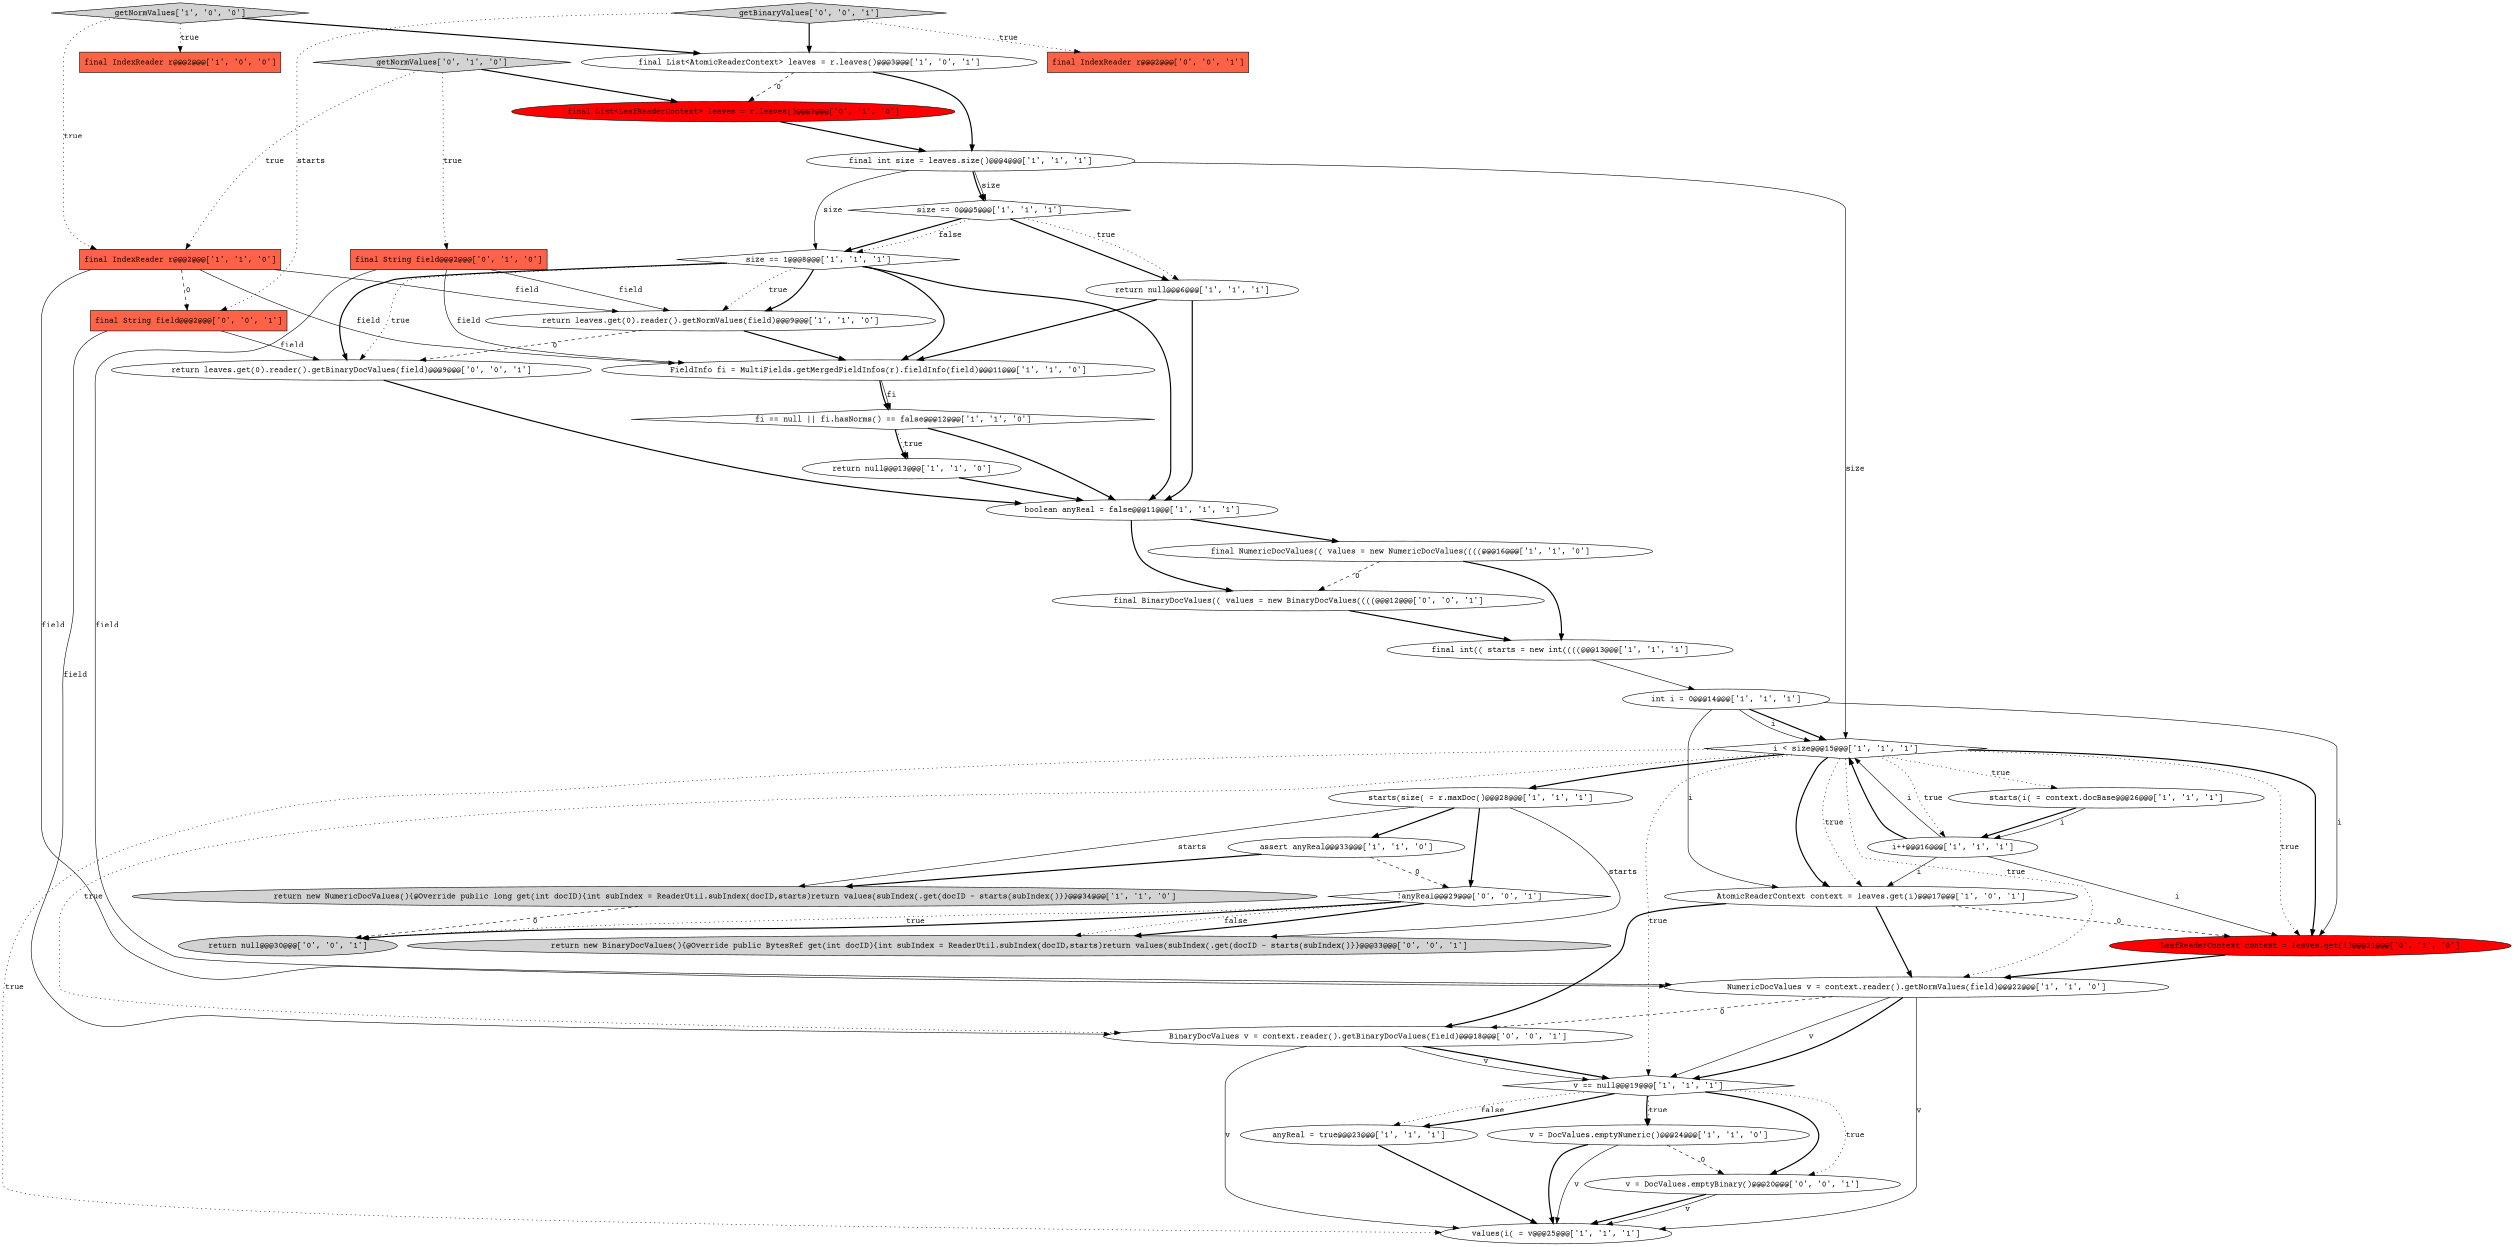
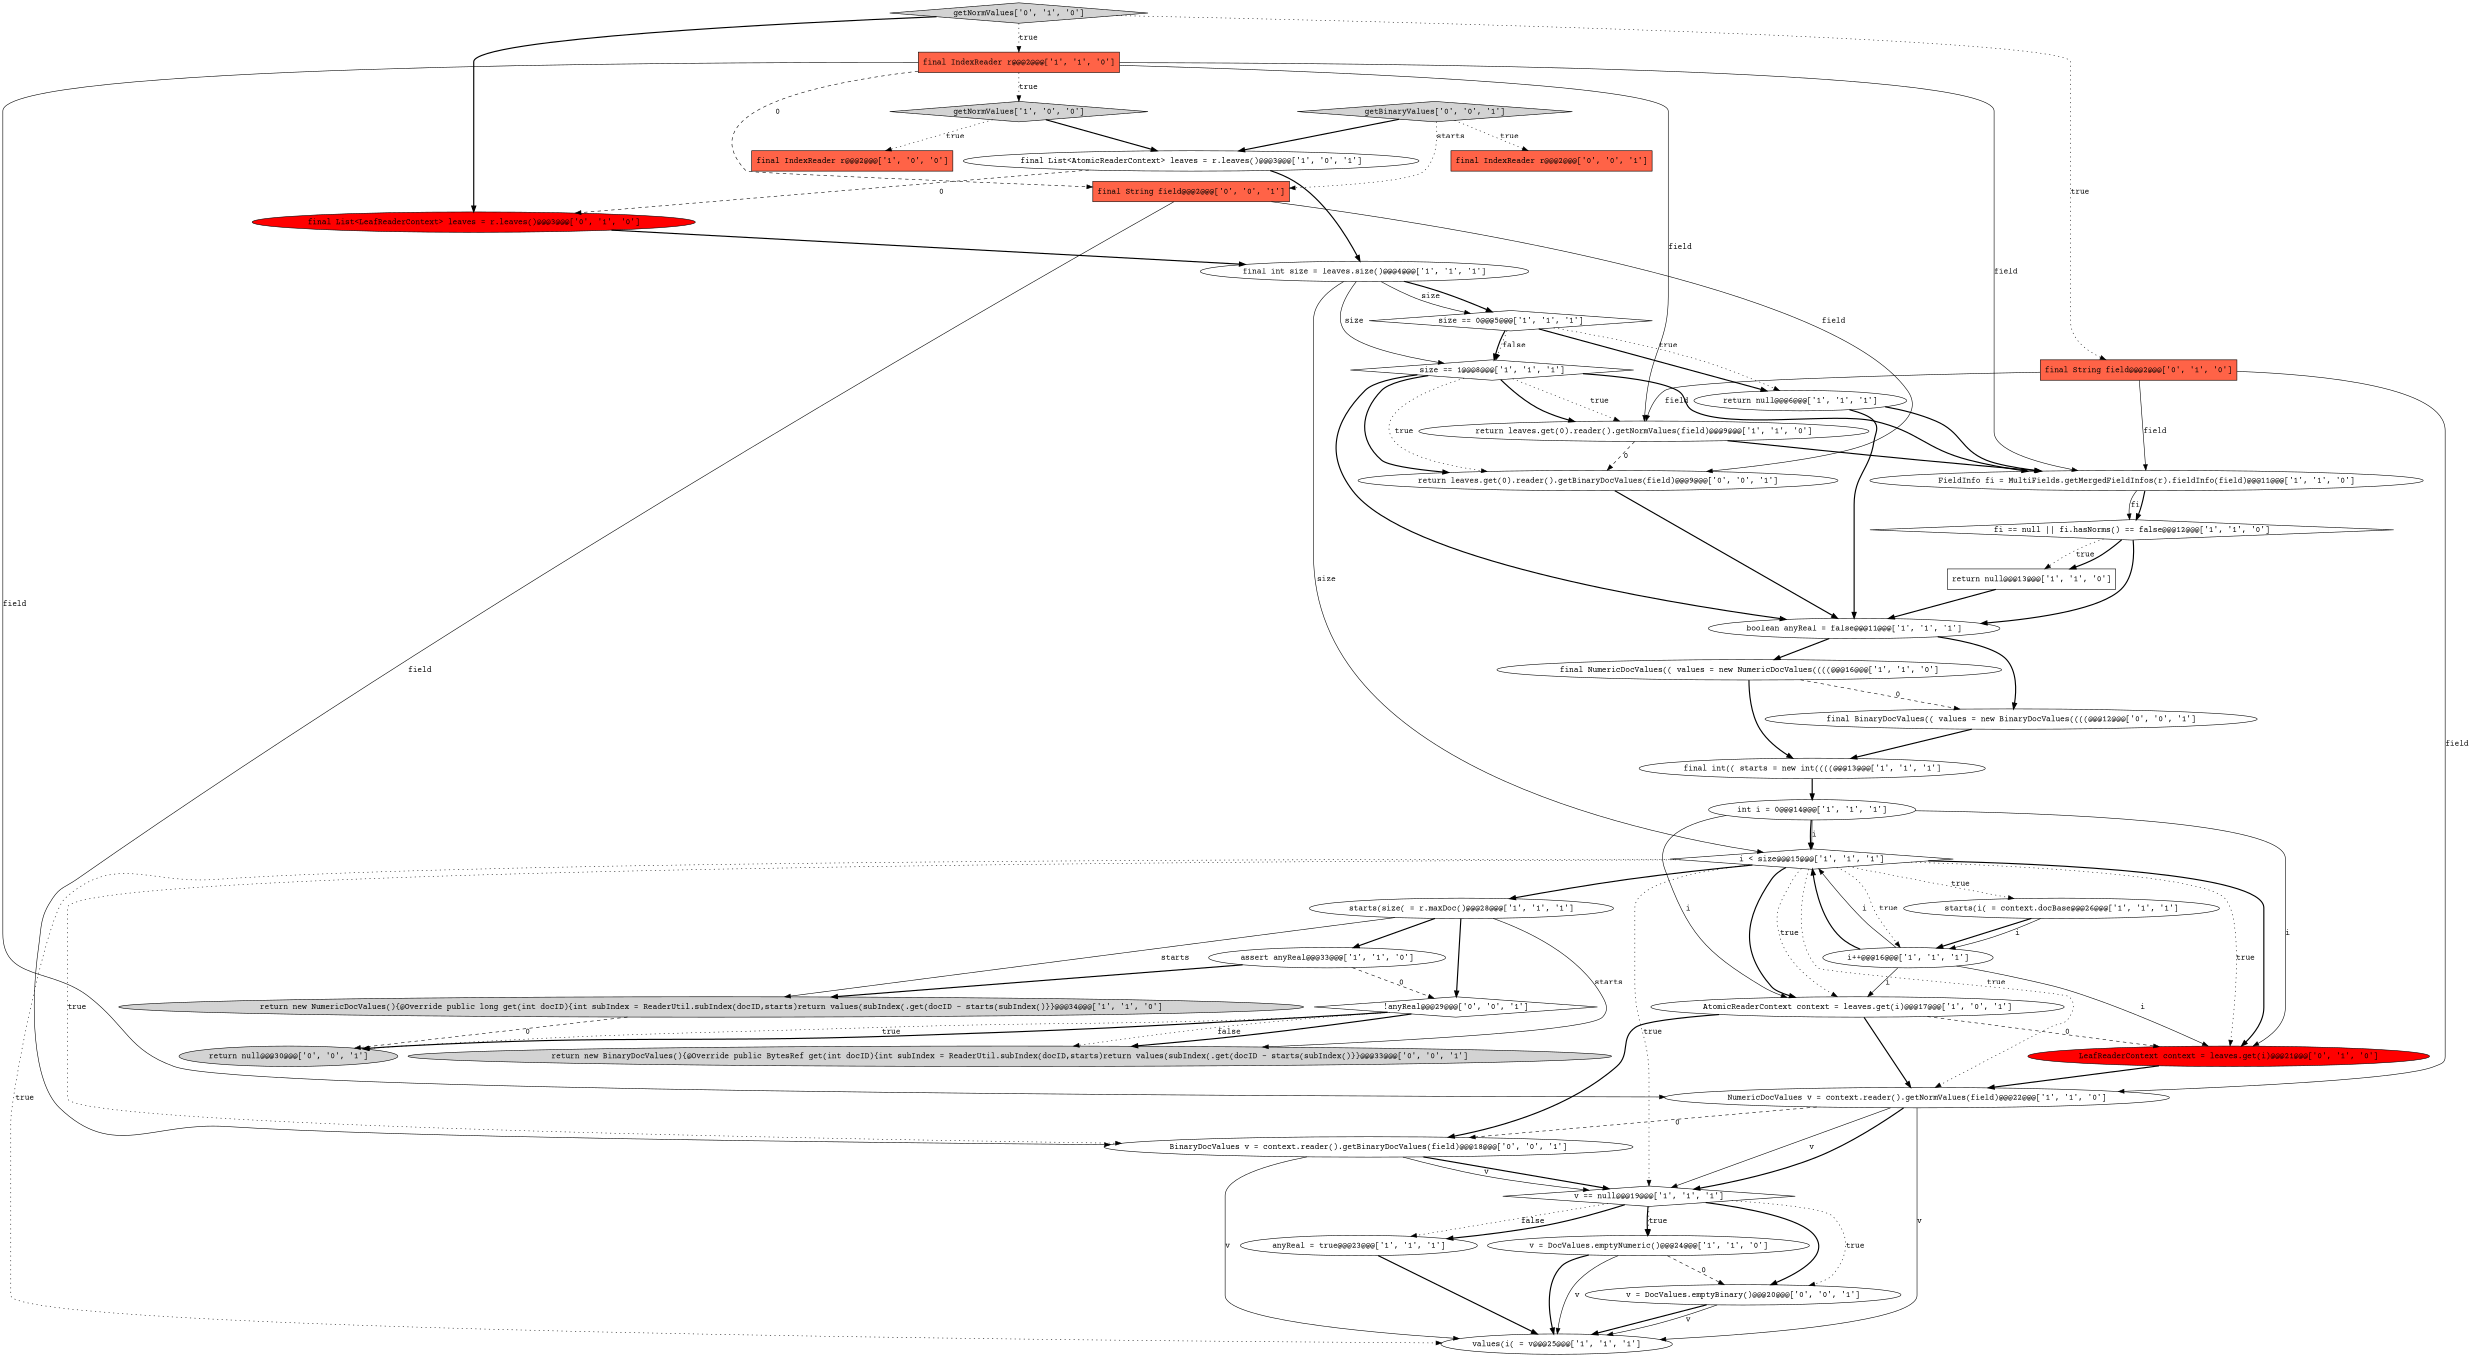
edge "getNormValues['1', '0', '0']" -> "final IndexReader r@@@2@@@['1', '1', '0']": reversed
node "return null@@@13@@@['1', '1', '0']": shape ellipse -> box
edge "final int(( starts = new int((((@@@13@@@['1', '1', '1']" -> "int i = 0@@@14@@@['1', '1', '1']": style solid -> bold
